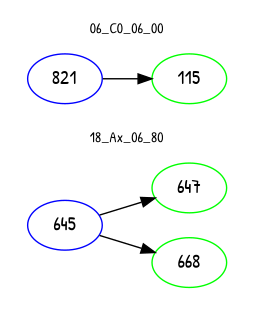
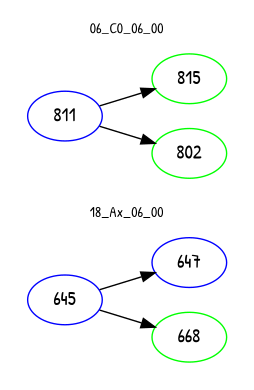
node "821": label "821" -> "811"
node "115": label "115" -> "815"
cluster "18_Ax_06_80": label "18_Ax_06_80" -> "18_Ax_06_00"
node "802": added
node "647": color green -> blue
